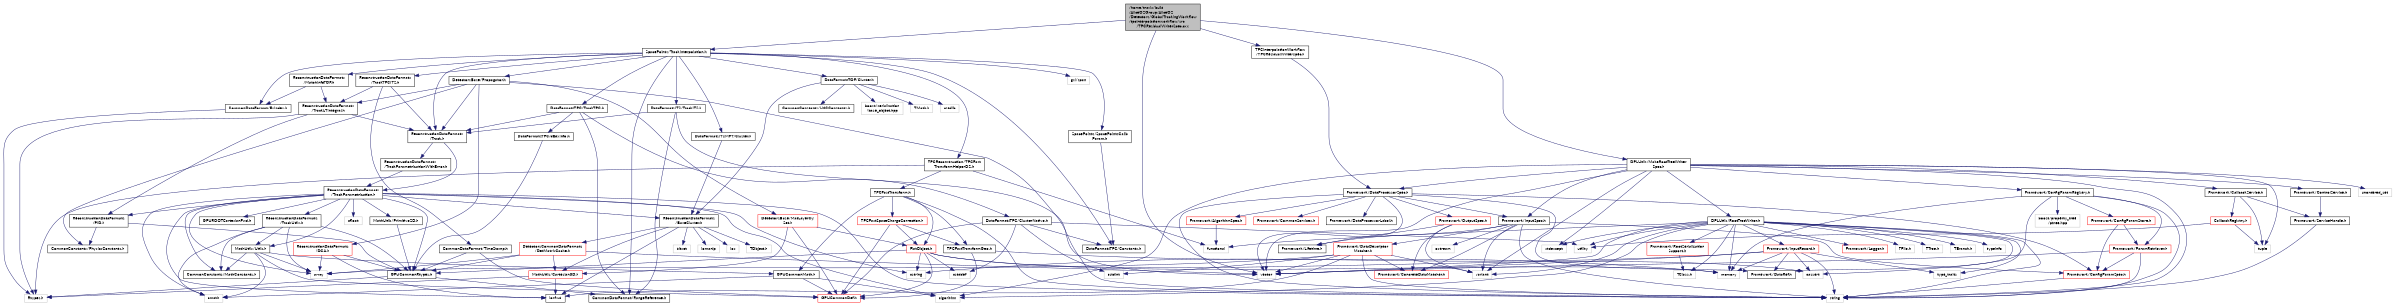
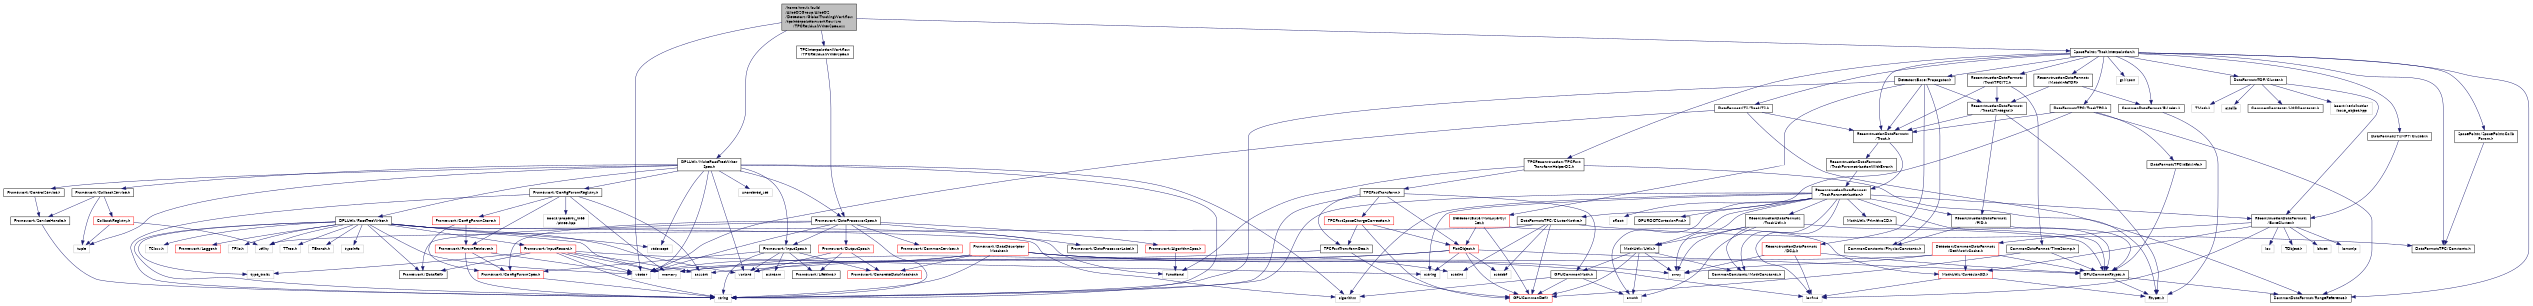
edge "Framework/InputSpec.h" -> "Framework/DataDescriptor Matcher.h": removed
node "Framework/RootSerialization Support.h": removed
node "iosfwd": color black -> grey75
